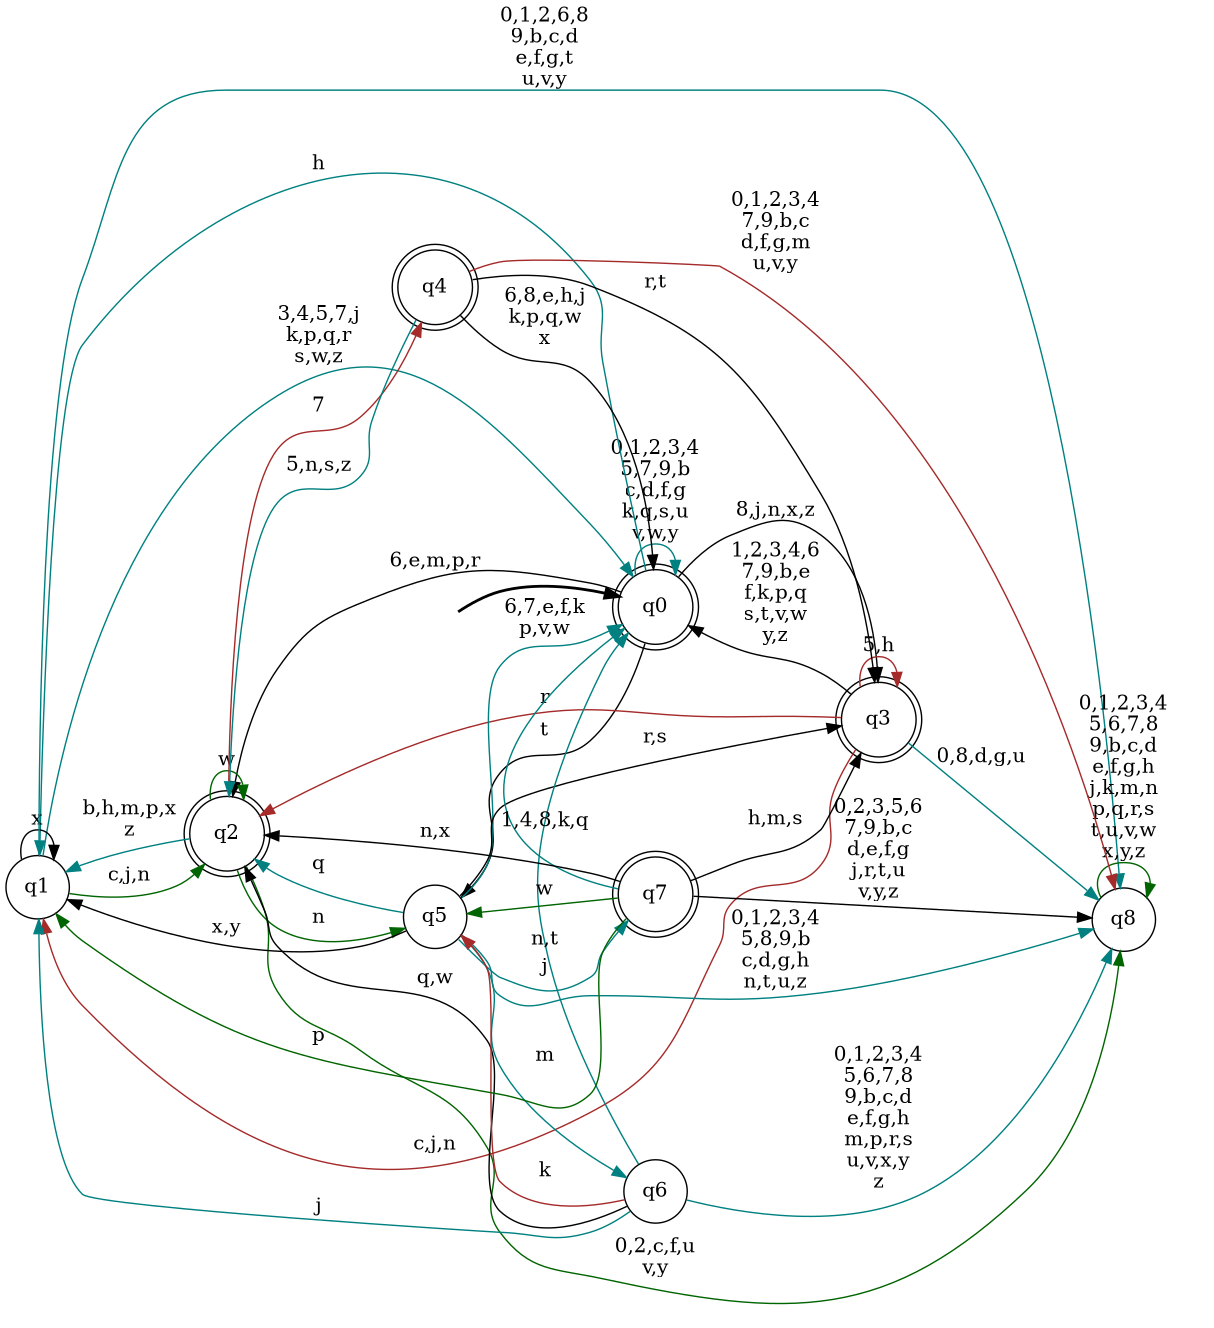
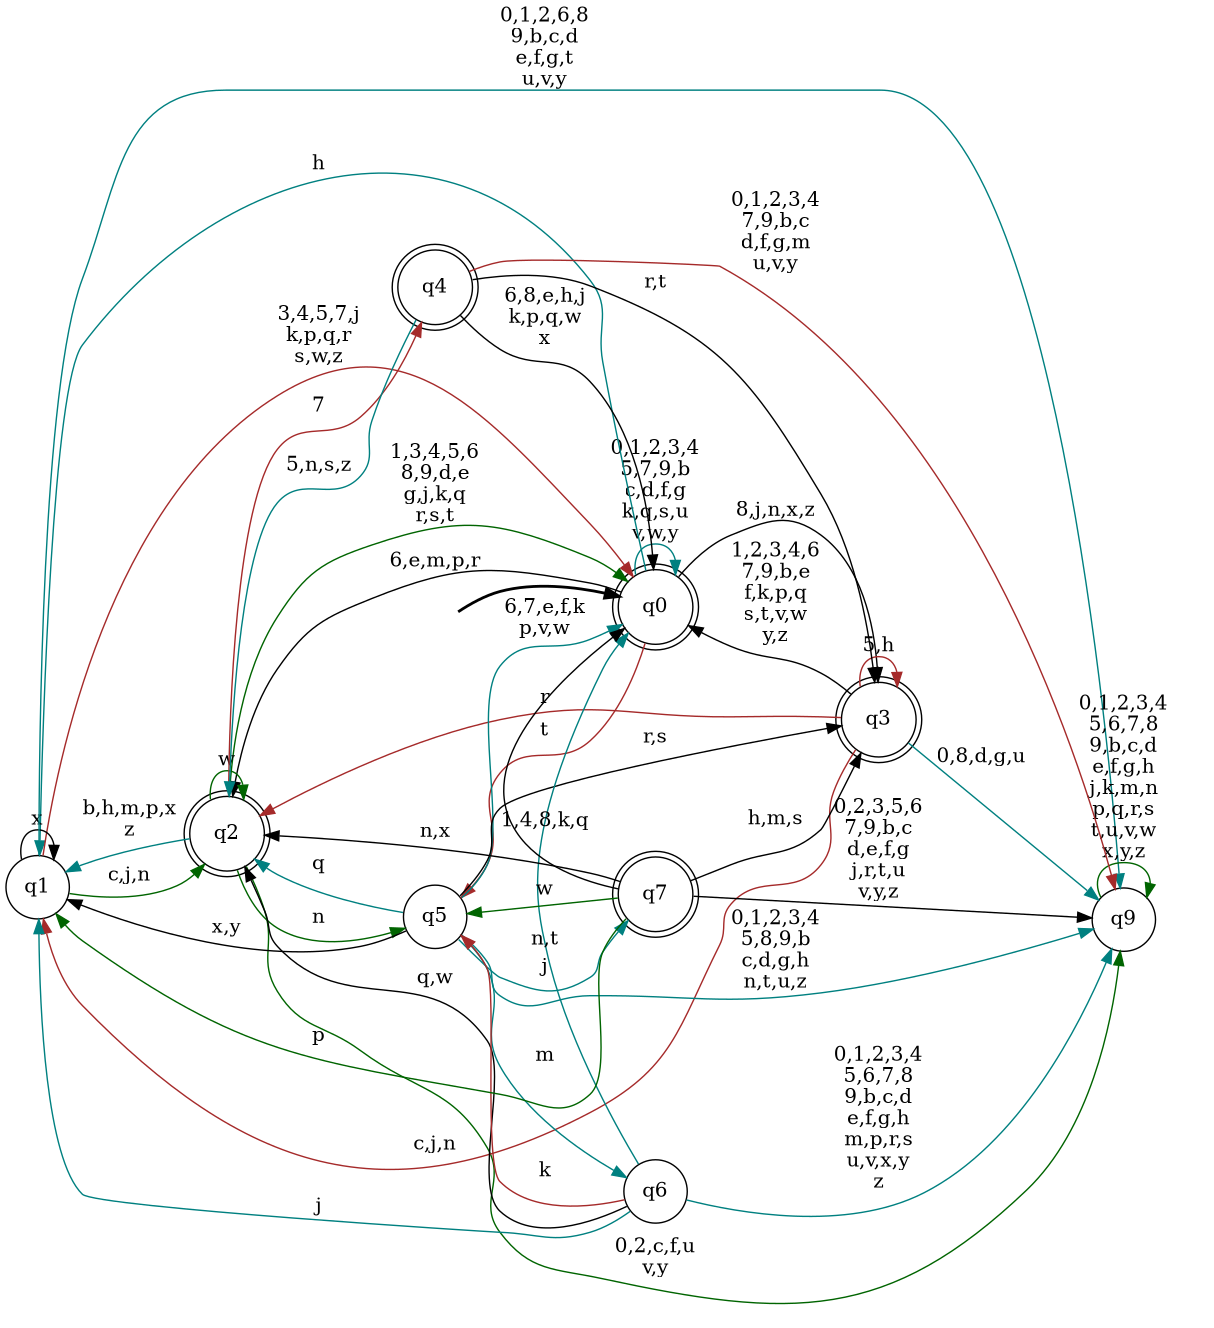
edge "q1" -> "q0": color teal -> brown
edge "q2" -> "q0": added, label "1,3,4,5,6 8,9,d,e g,j,k,q r,s,t"
edge "q0" -> "q5": color black -> brown
edge "q7" -> "q0": color teal -> black
node "q8": label "q8" -> "q9"
